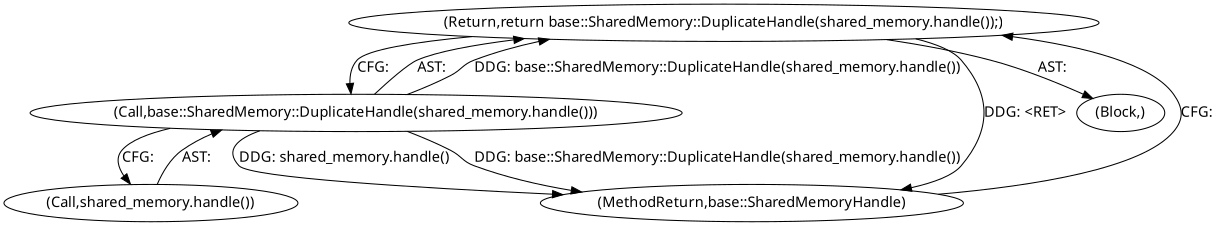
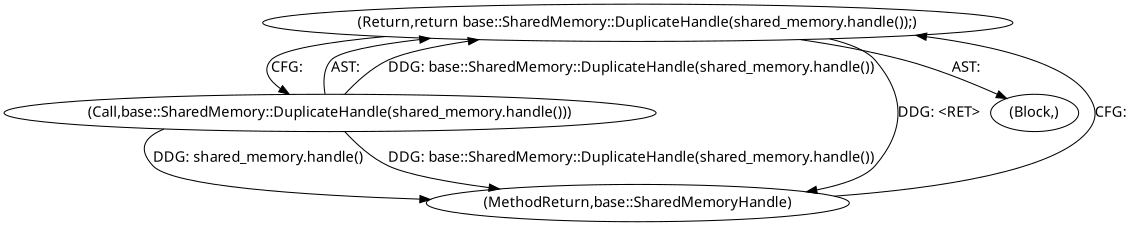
node "(Call,shared_memory.handle())": removed
